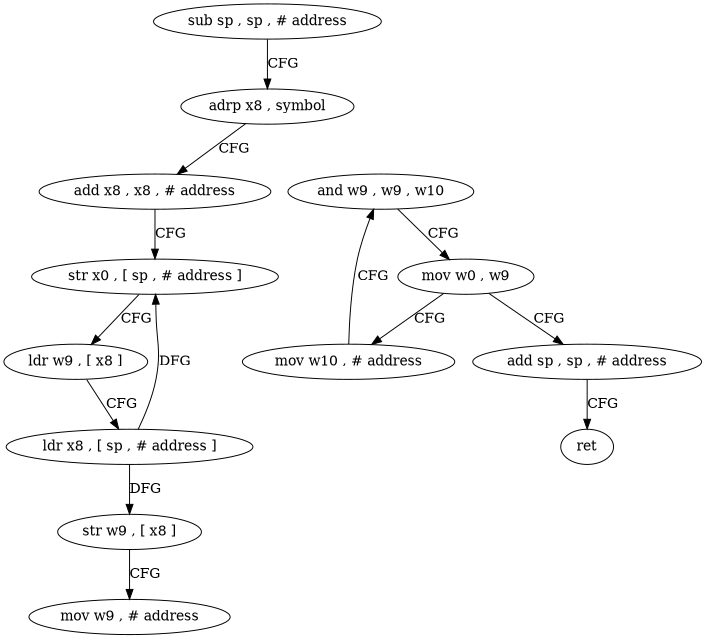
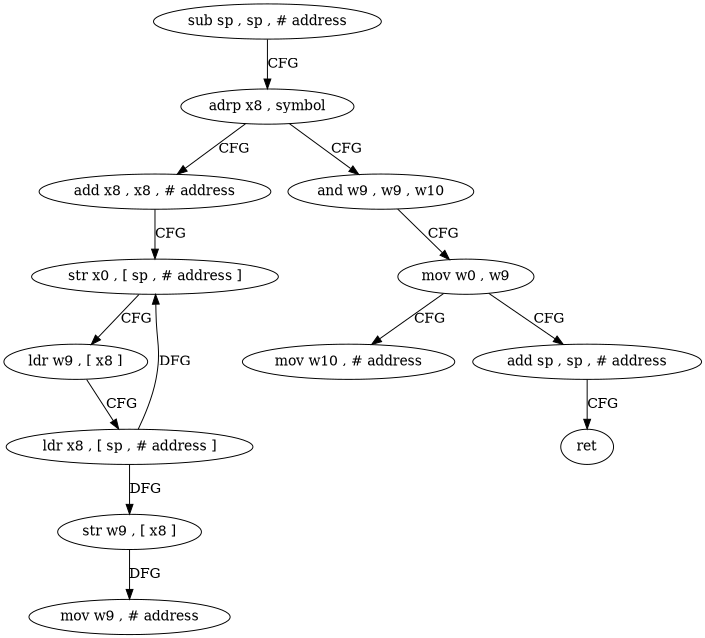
edge "mov w10 , # address" -> "and w9 , w9 , w10": now "adrp x8 , symbol" -> "and w9 , w9 , w10"
edge "str w9 , [ x8 ]" -> "mov w9 , # address": label "CFG" -> "DFG"
